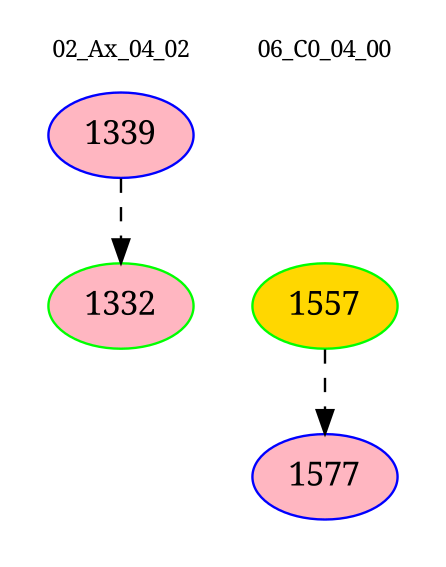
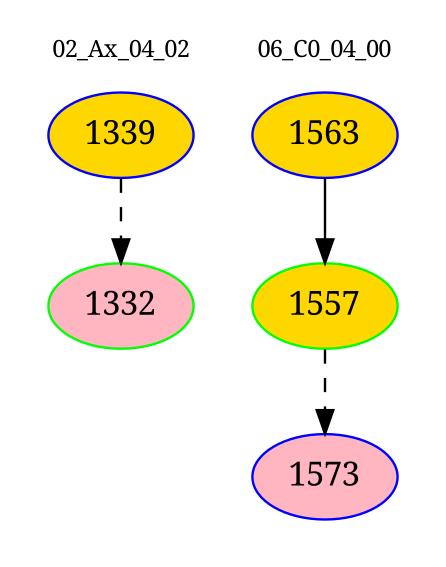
node "1339": fillcolor lightpink -> gold
node "1563": added
node "1577": label "1577" -> "1573"
